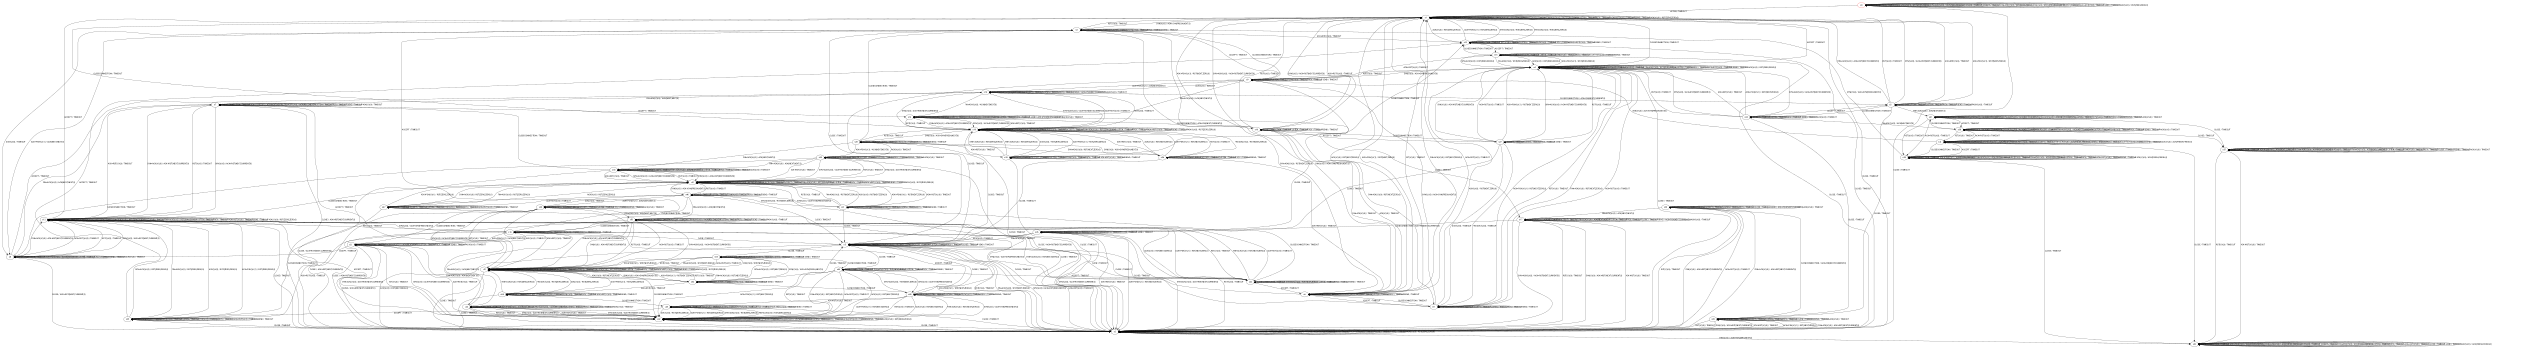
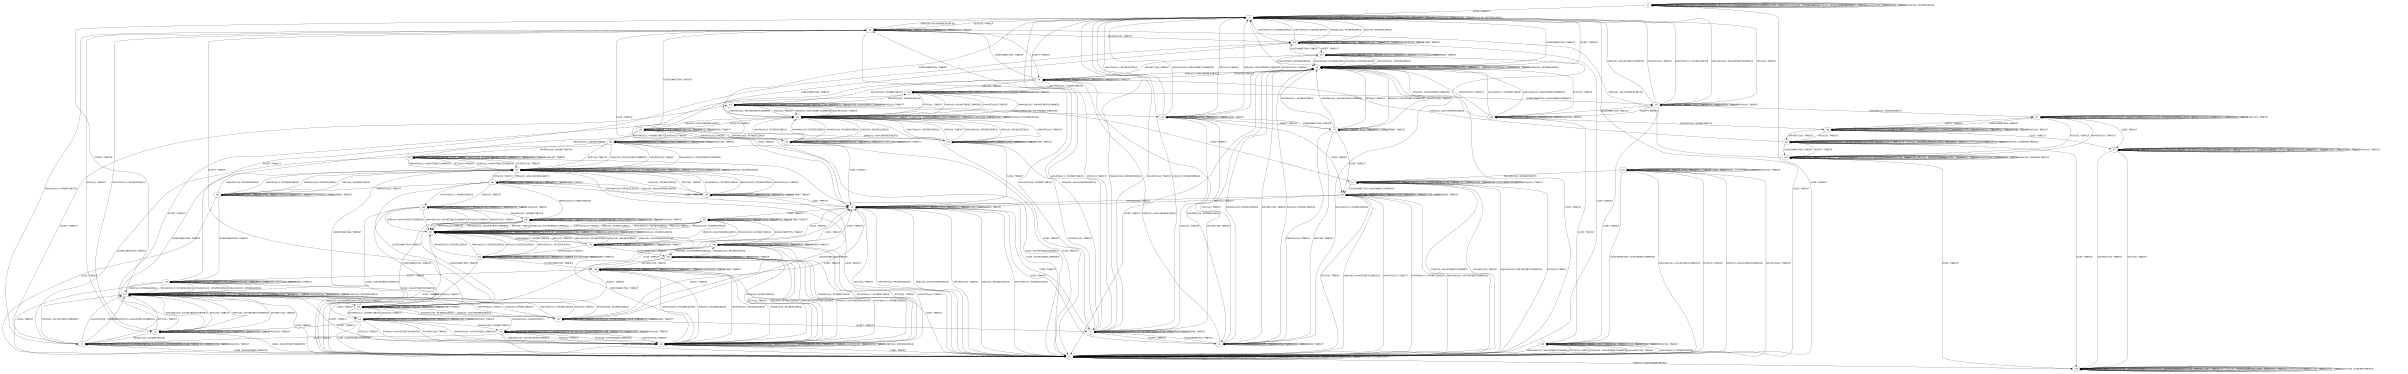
edge "s14" -> "s7": now "s3" -> "s7"
